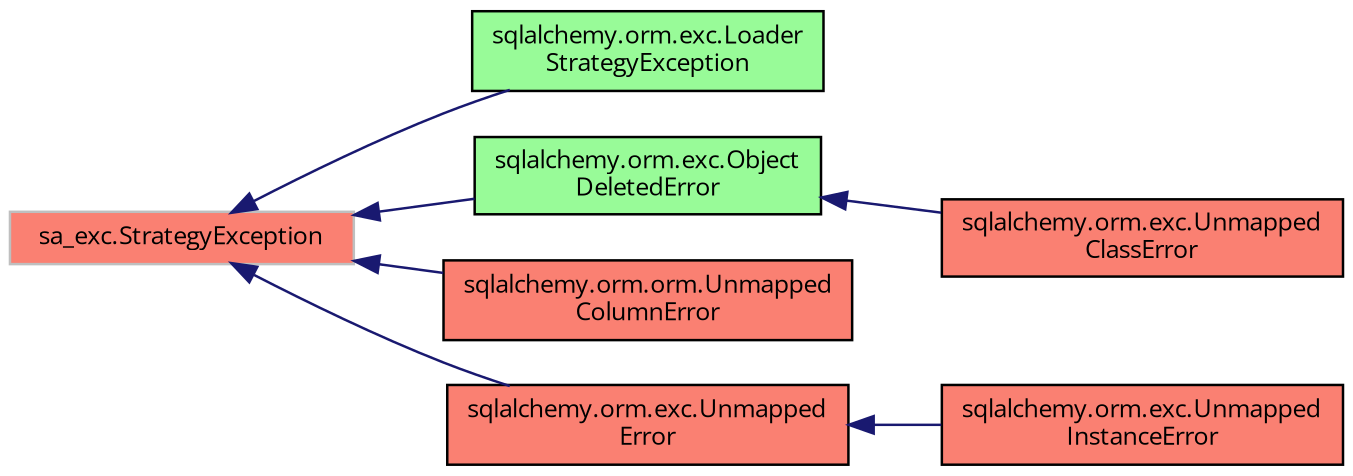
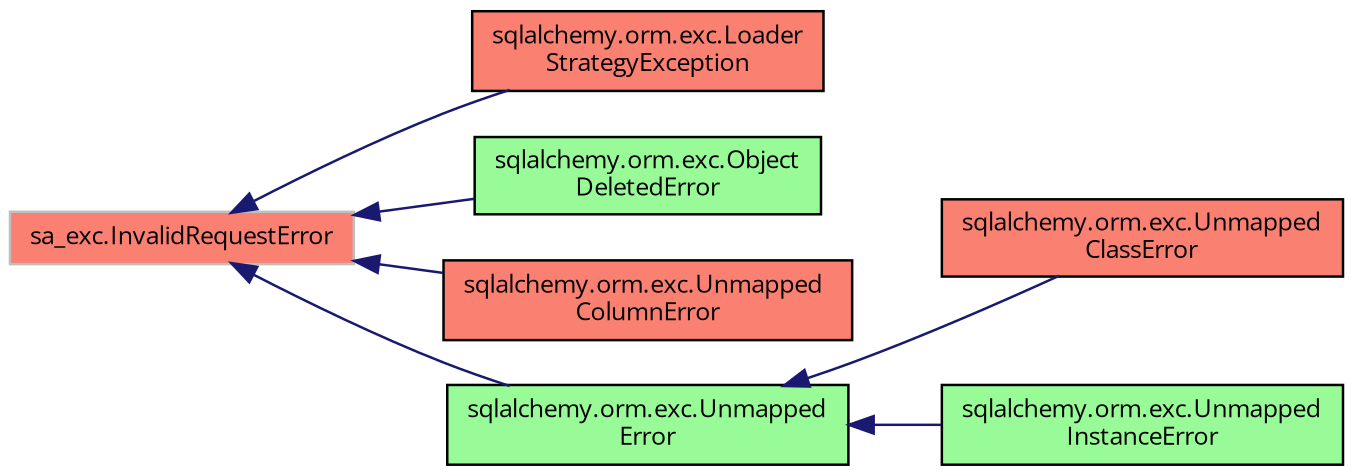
node "sqlalchemy.orm.exc.Loader StrategyException": fillcolor palegreen -> salmon
edge "sqlalchemy.orm.exc.Unmapped ClassError" -> "sqlalchemy.orm.exc.Object DeletedError": now "sqlalchemy.orm.exc.Unmapped ClassError" -> "sqlalchemy.orm.exc.Unmapped Error"
node "sa_exc.StrategyException": label "sa_exc.StrategyException" -> "sa_exc.InvalidRequestError"
node "sqlalchemy.orm.orm.Unmapped ColumnError": label "sqlalchemy.orm.orm.Unmapped ColumnError" -> "sqlalchemy.orm.exc.Unmapped ColumnError"
node "sqlalchemy.orm.exc.Unmapped Error": fillcolor salmon -> palegreen
node "sqlalchemy.orm.exc.Unmapped InstanceError": fillcolor salmon -> palegreen
